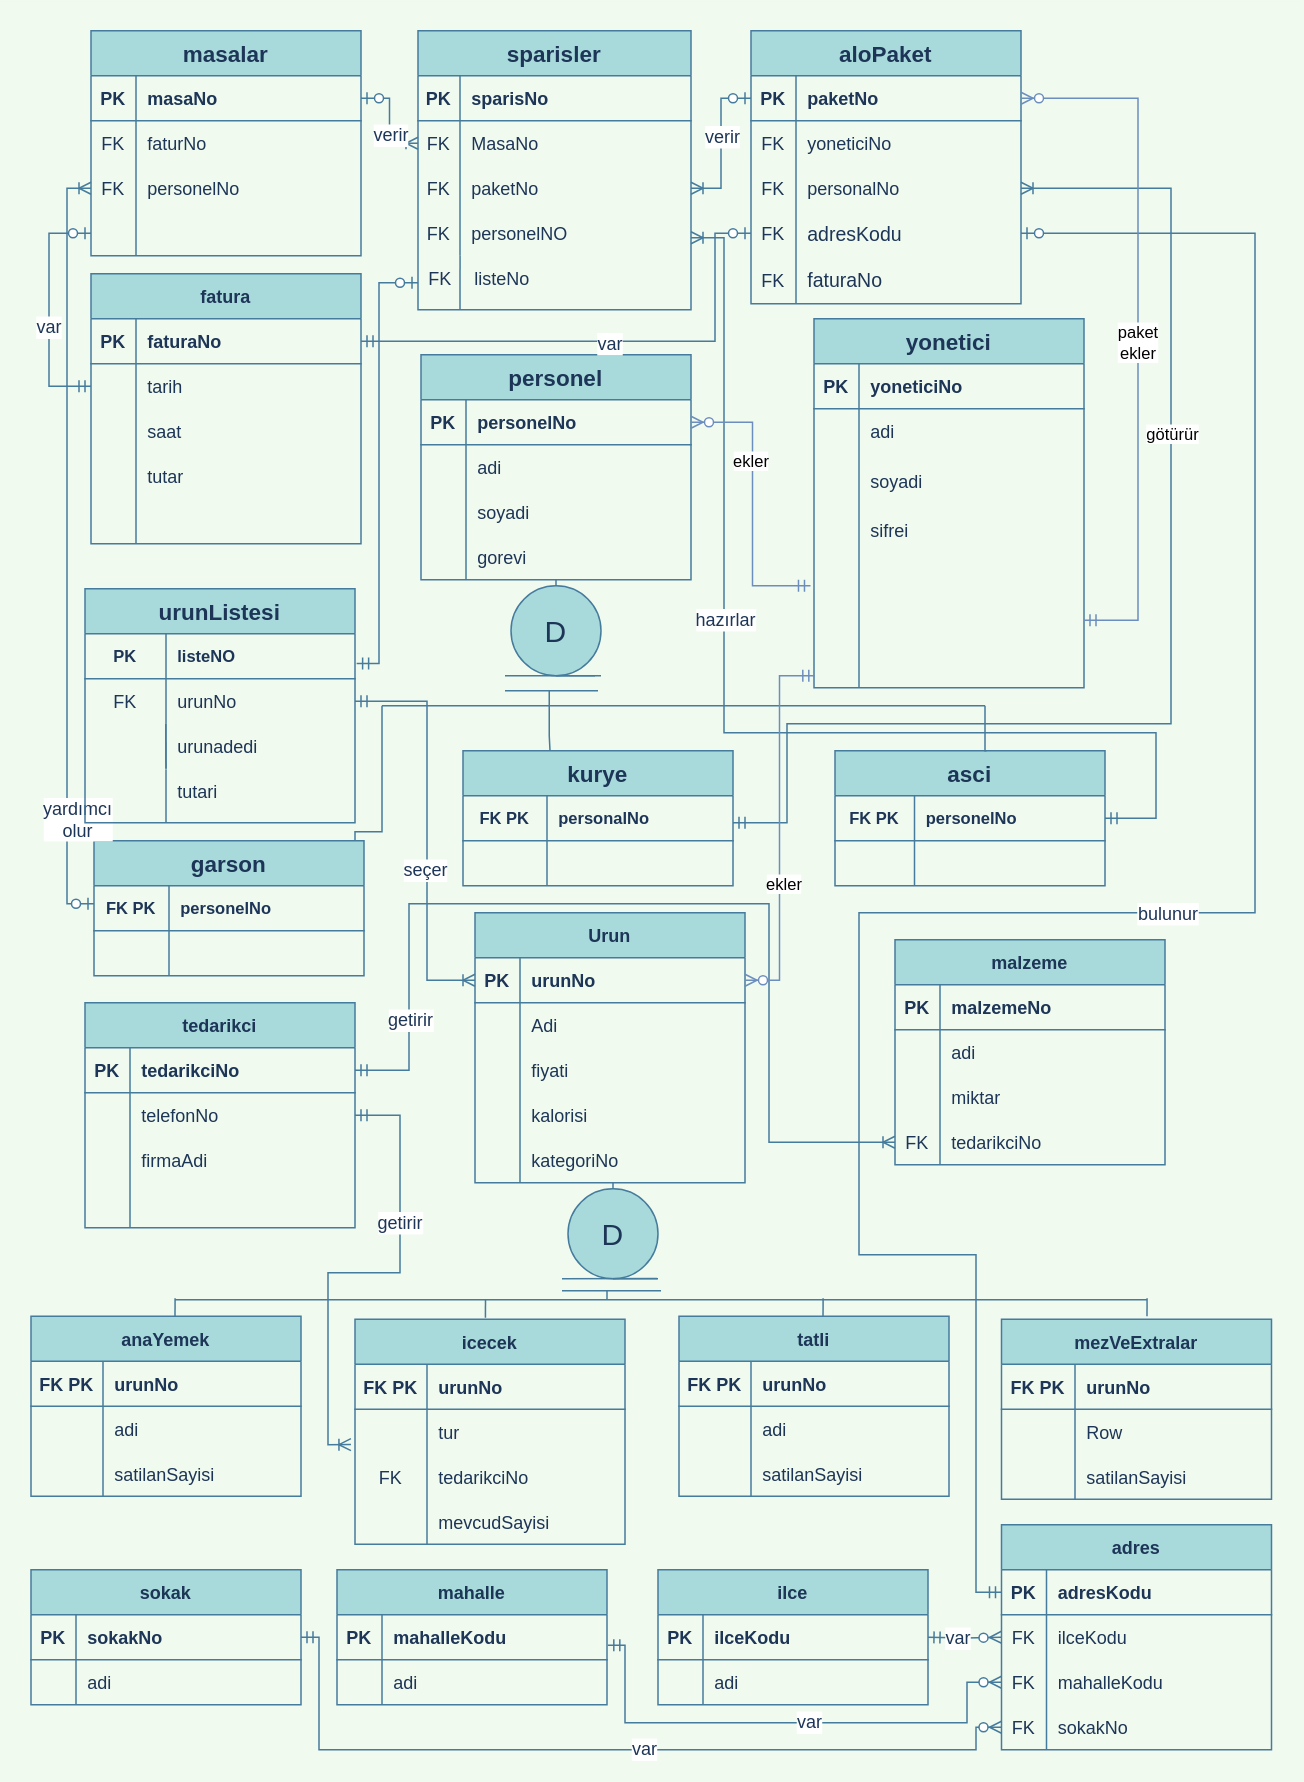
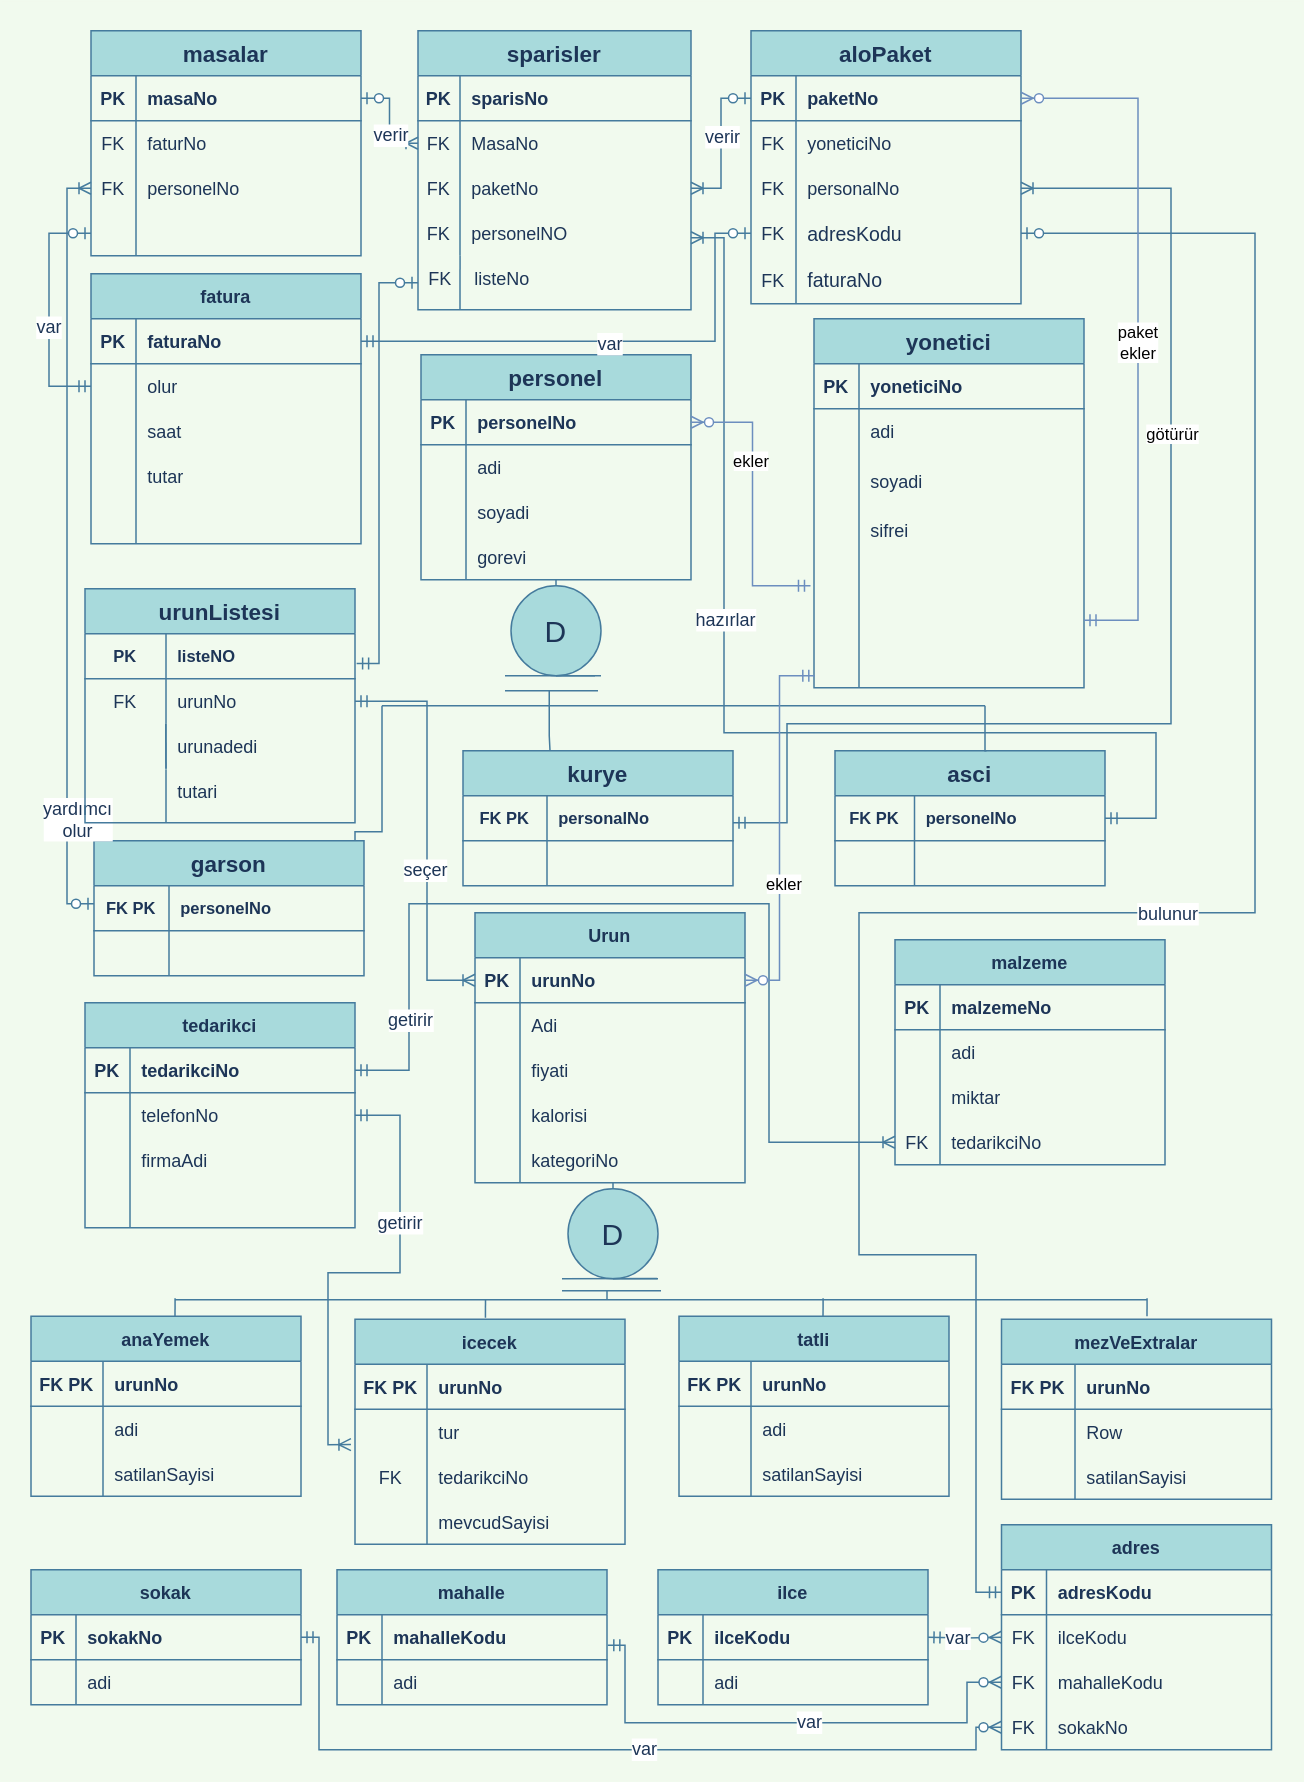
node "tarih": label "tarih" -> "olur"
